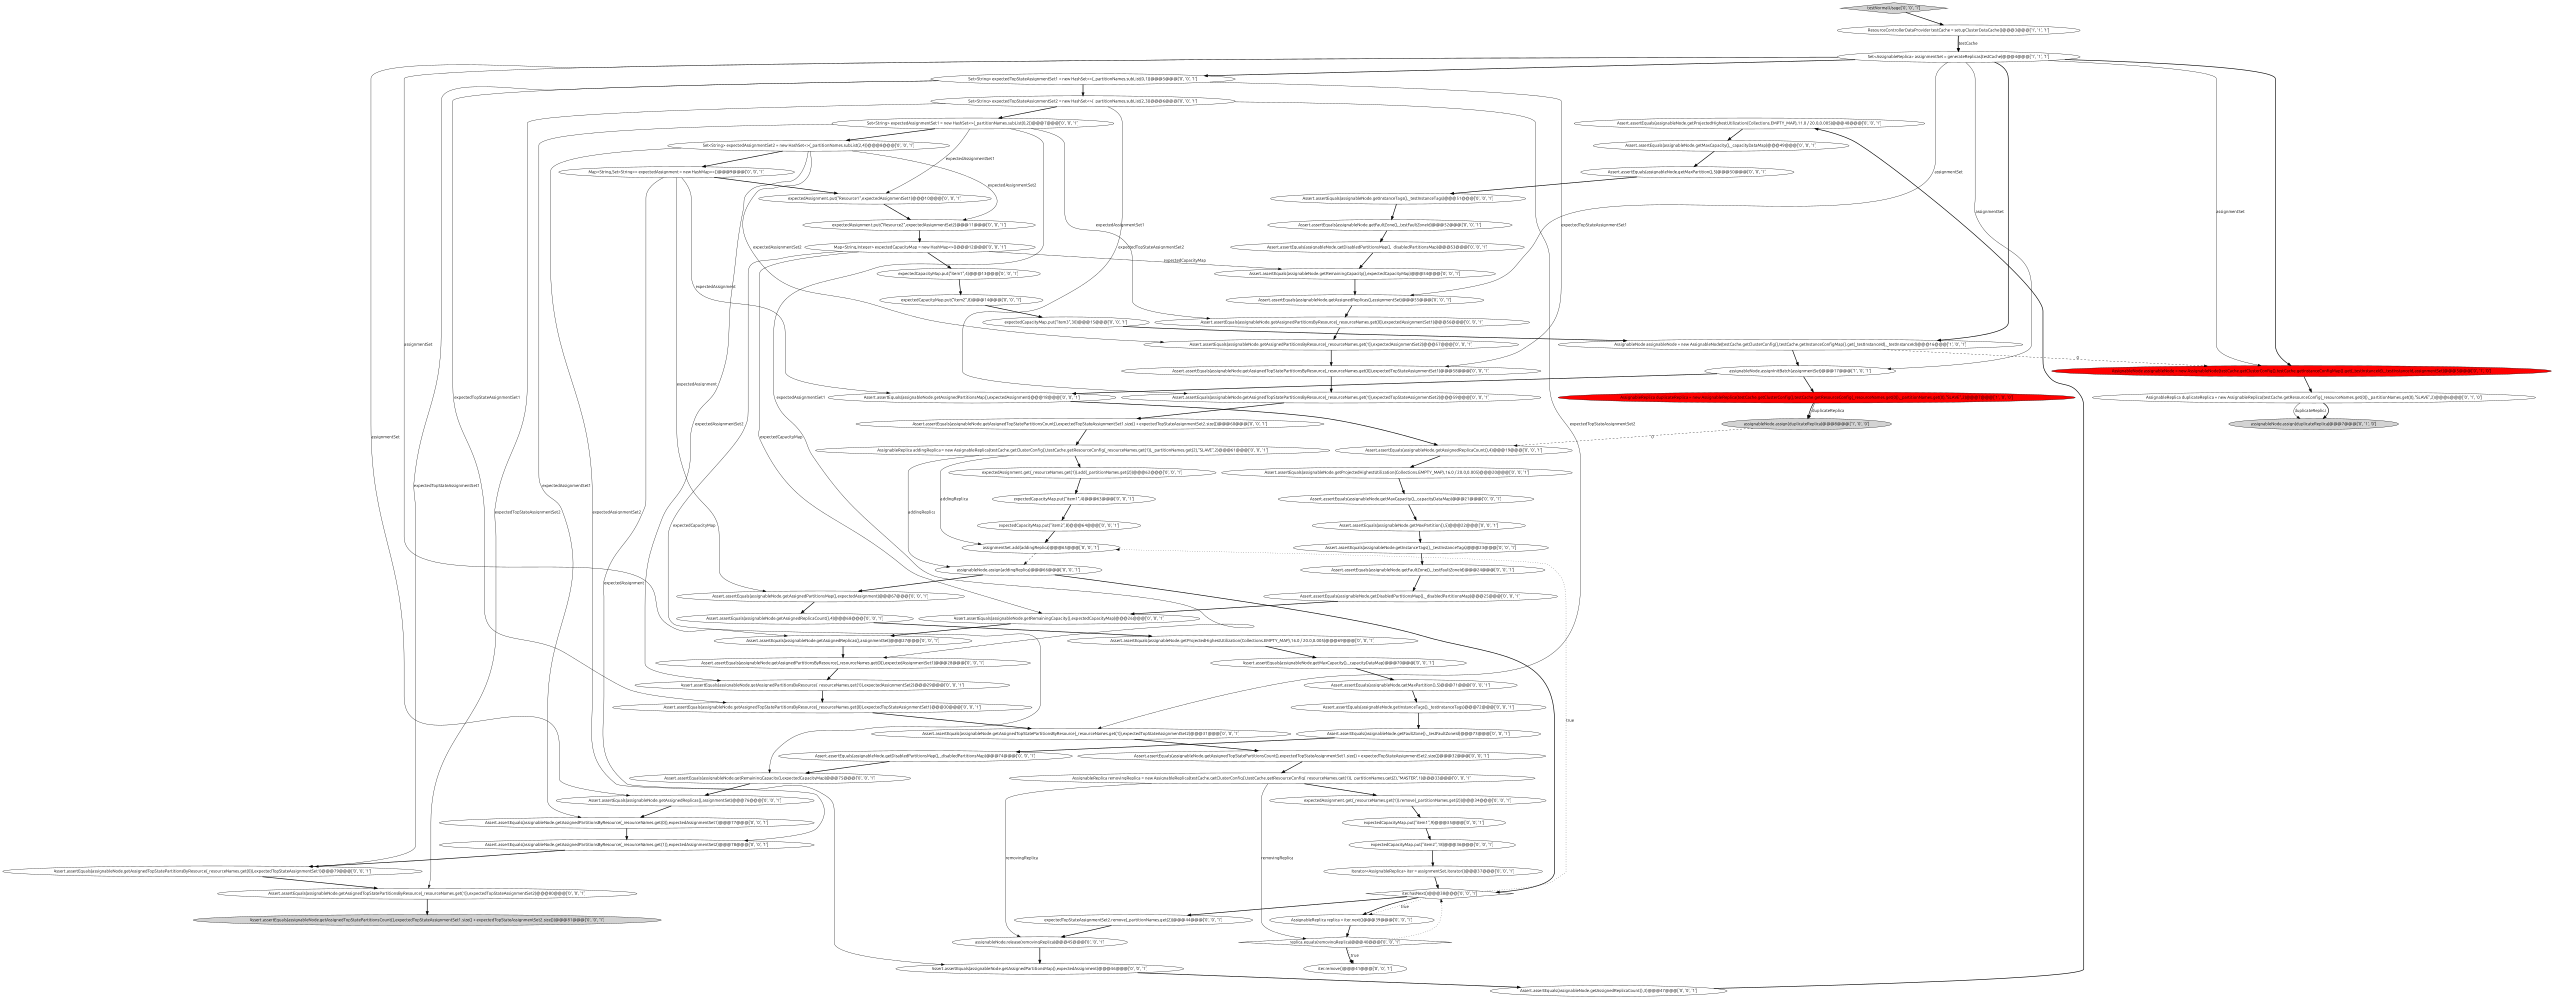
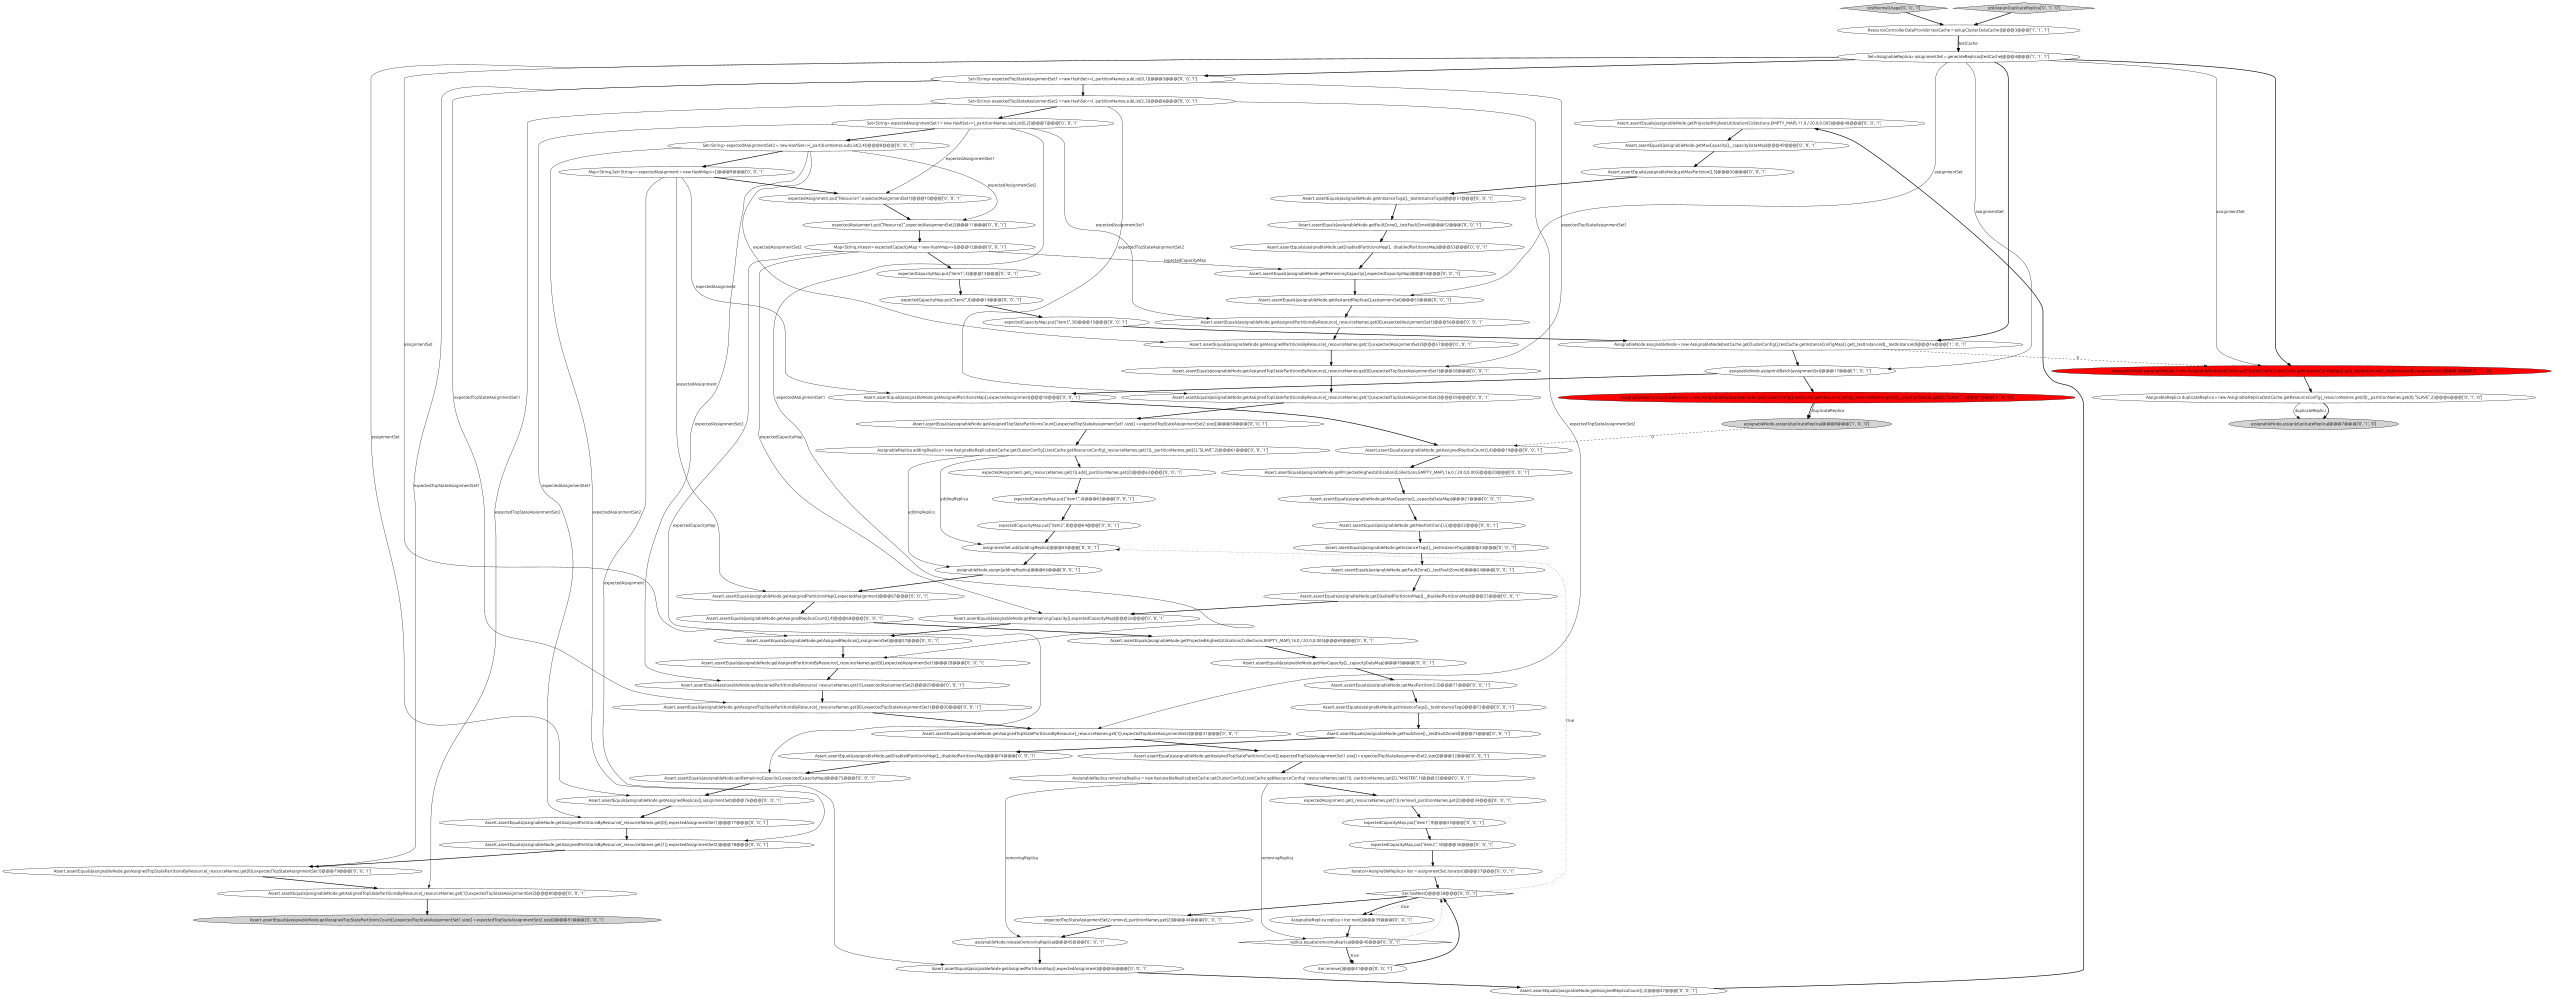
node "testAssignDuplicateReplica['0', '1', '0']": added
edge "assignmentSet.add(addingReplica)@@@65@@@['0', '0', '1']" -> "assignableNode.assign(addingReplica)@@@66@@@['0', '0', '1']": style dashed -> bold
edge "assignableNode.assign(addingReplica)@@@66@@@['0', '0', '1']" -> "iter.hasNext()@@@38@@@['0', '0', '1']": now "iter.remove()@@@41@@@['0', '0', '1']" -> "iter.hasNext()@@@38@@@['0', '0', '1']"
